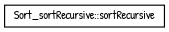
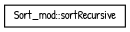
node "Sort_sortRecursive::sortRecursive": label "Sort_sortRecursive::sortRecursive" -> "Sort_mod::sortRecursive"
